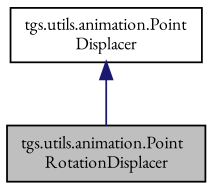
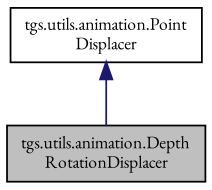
node "tgs.utils.animation.Point RotationDisplacer": label "tgs.utils.animation.Point RotationDisplacer" -> "tgs.utils.animation.Depth RotationDisplacer"
